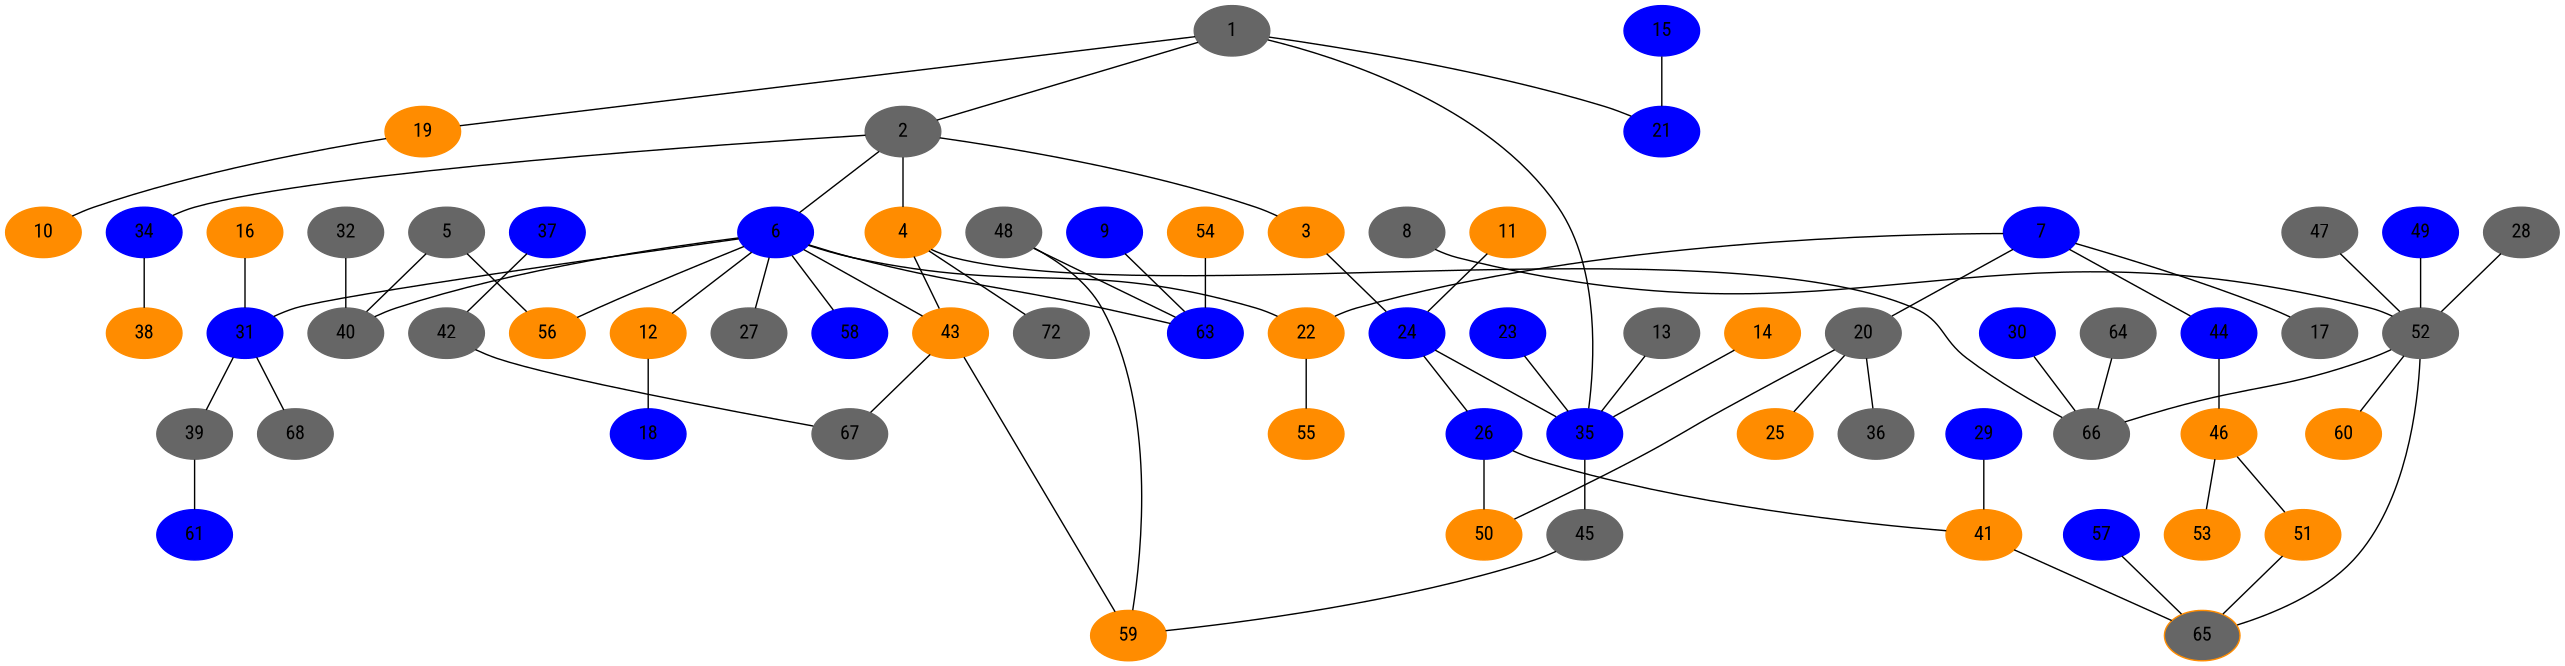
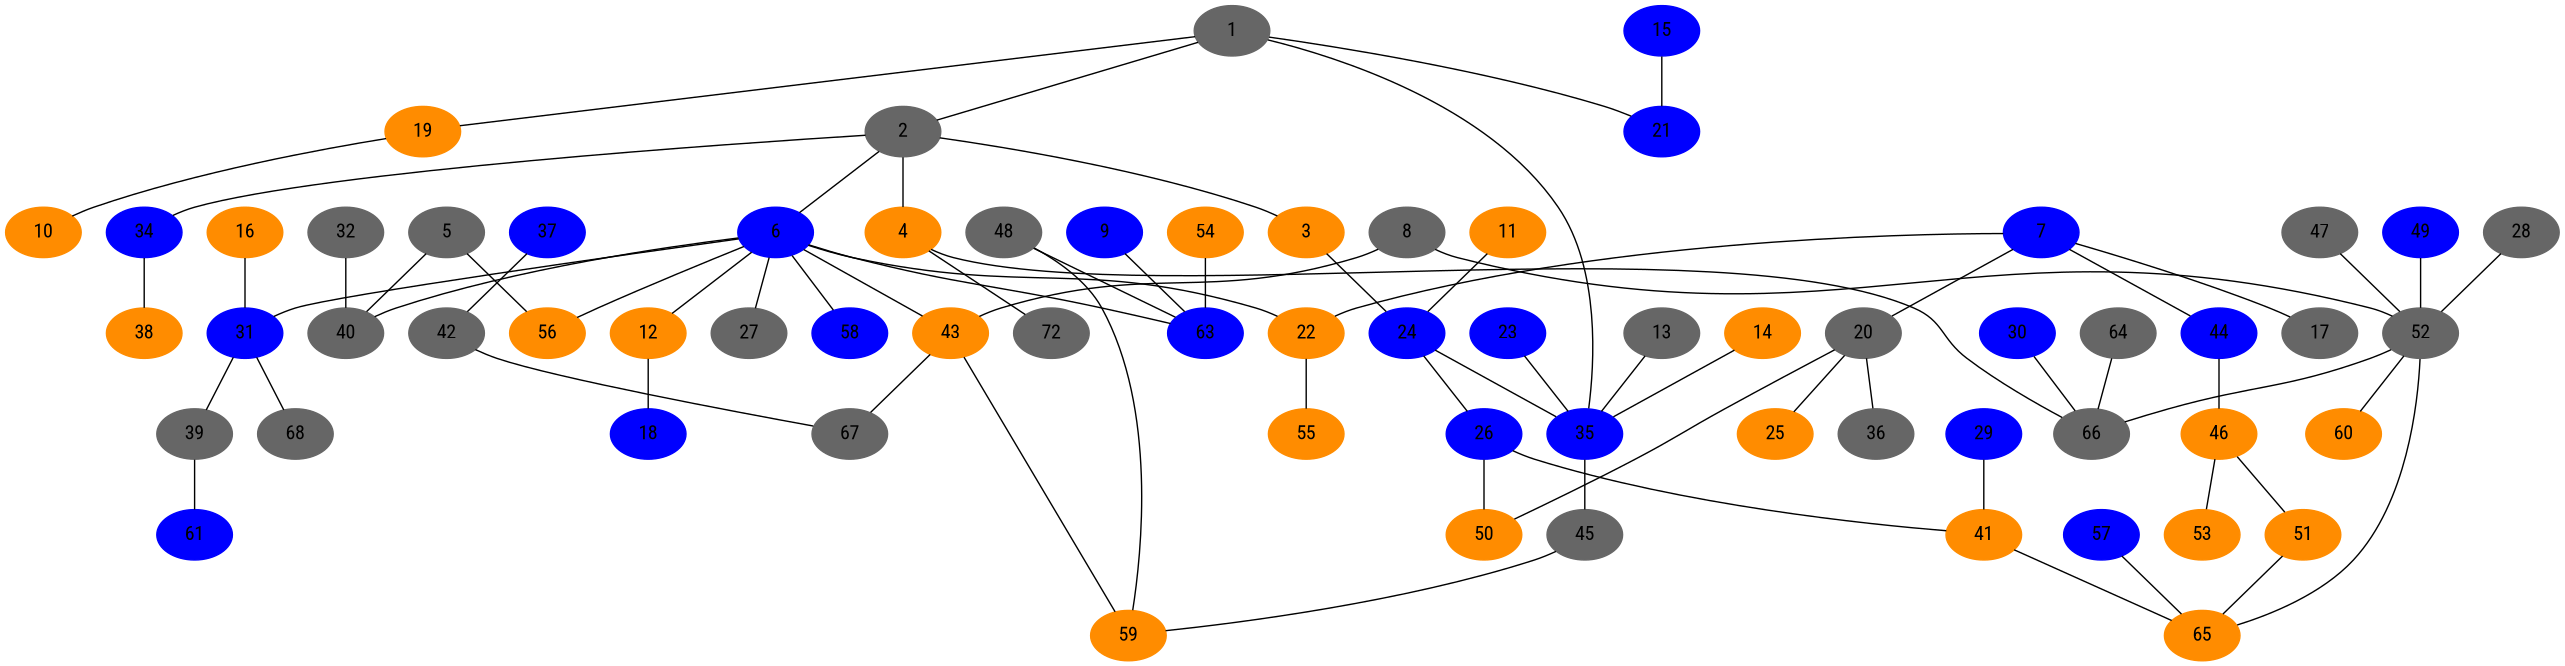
edge "4" -- "43": now "8" -- "43"
node "65": fillcolor gray40 -> darkorange
